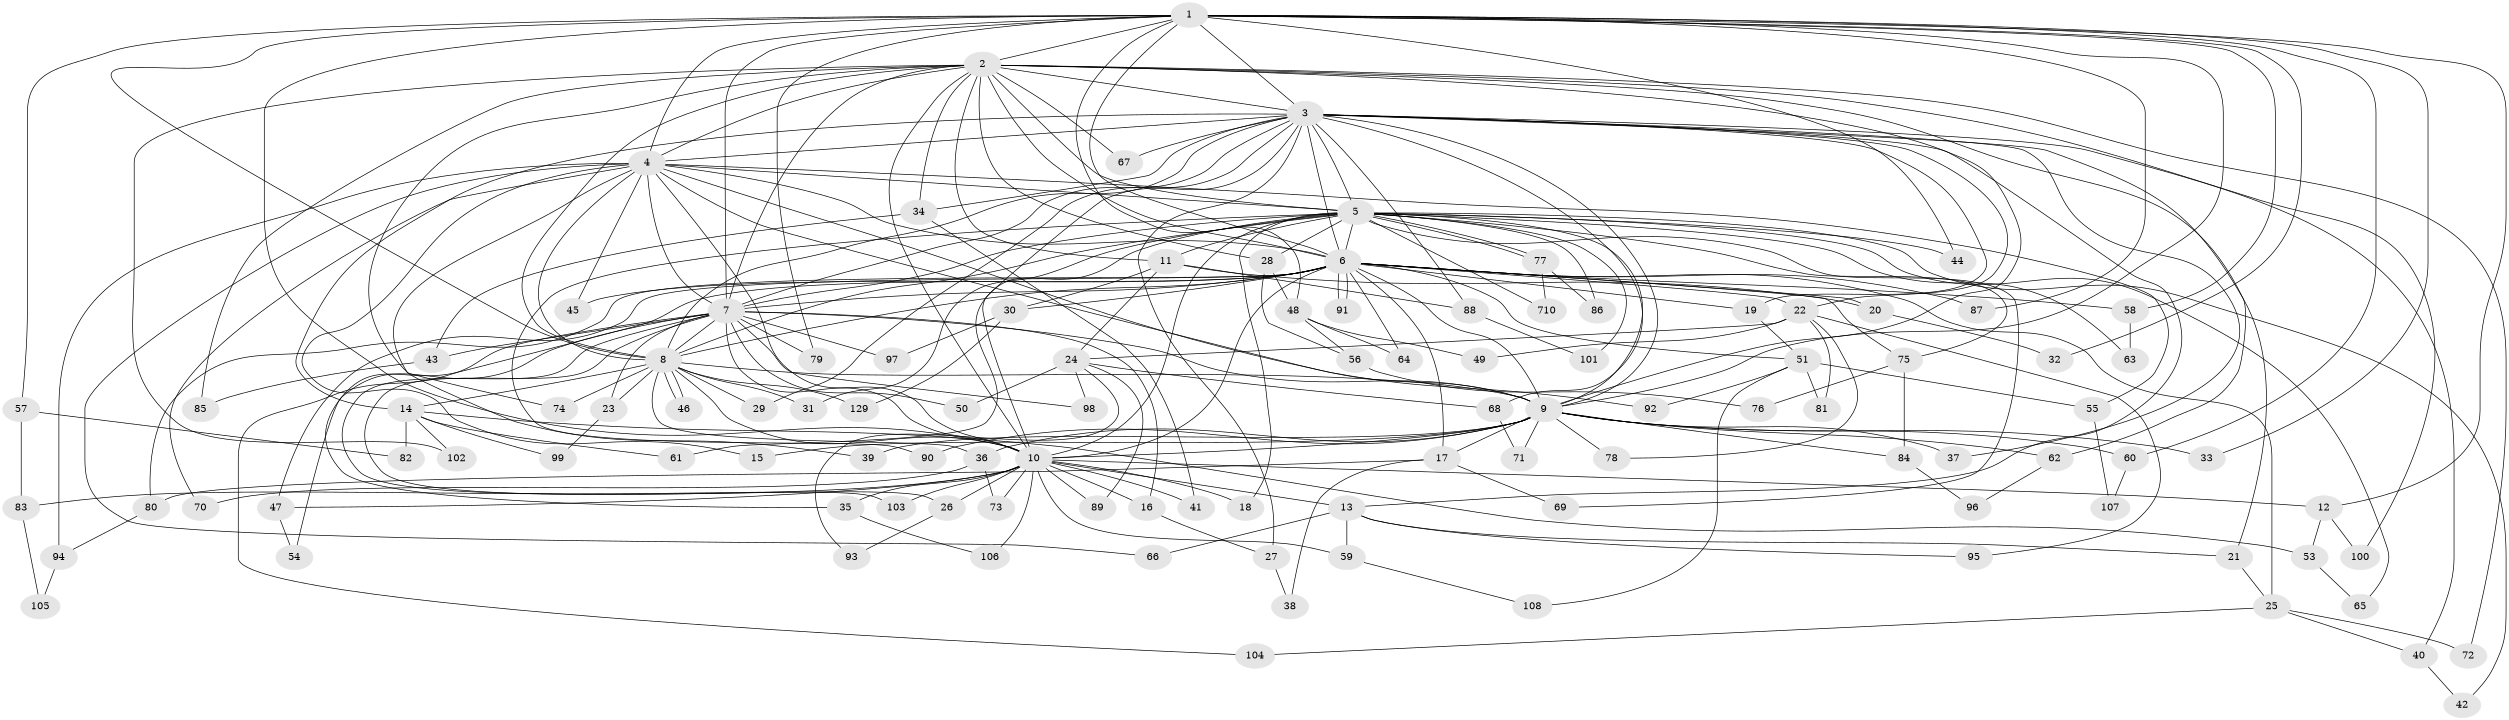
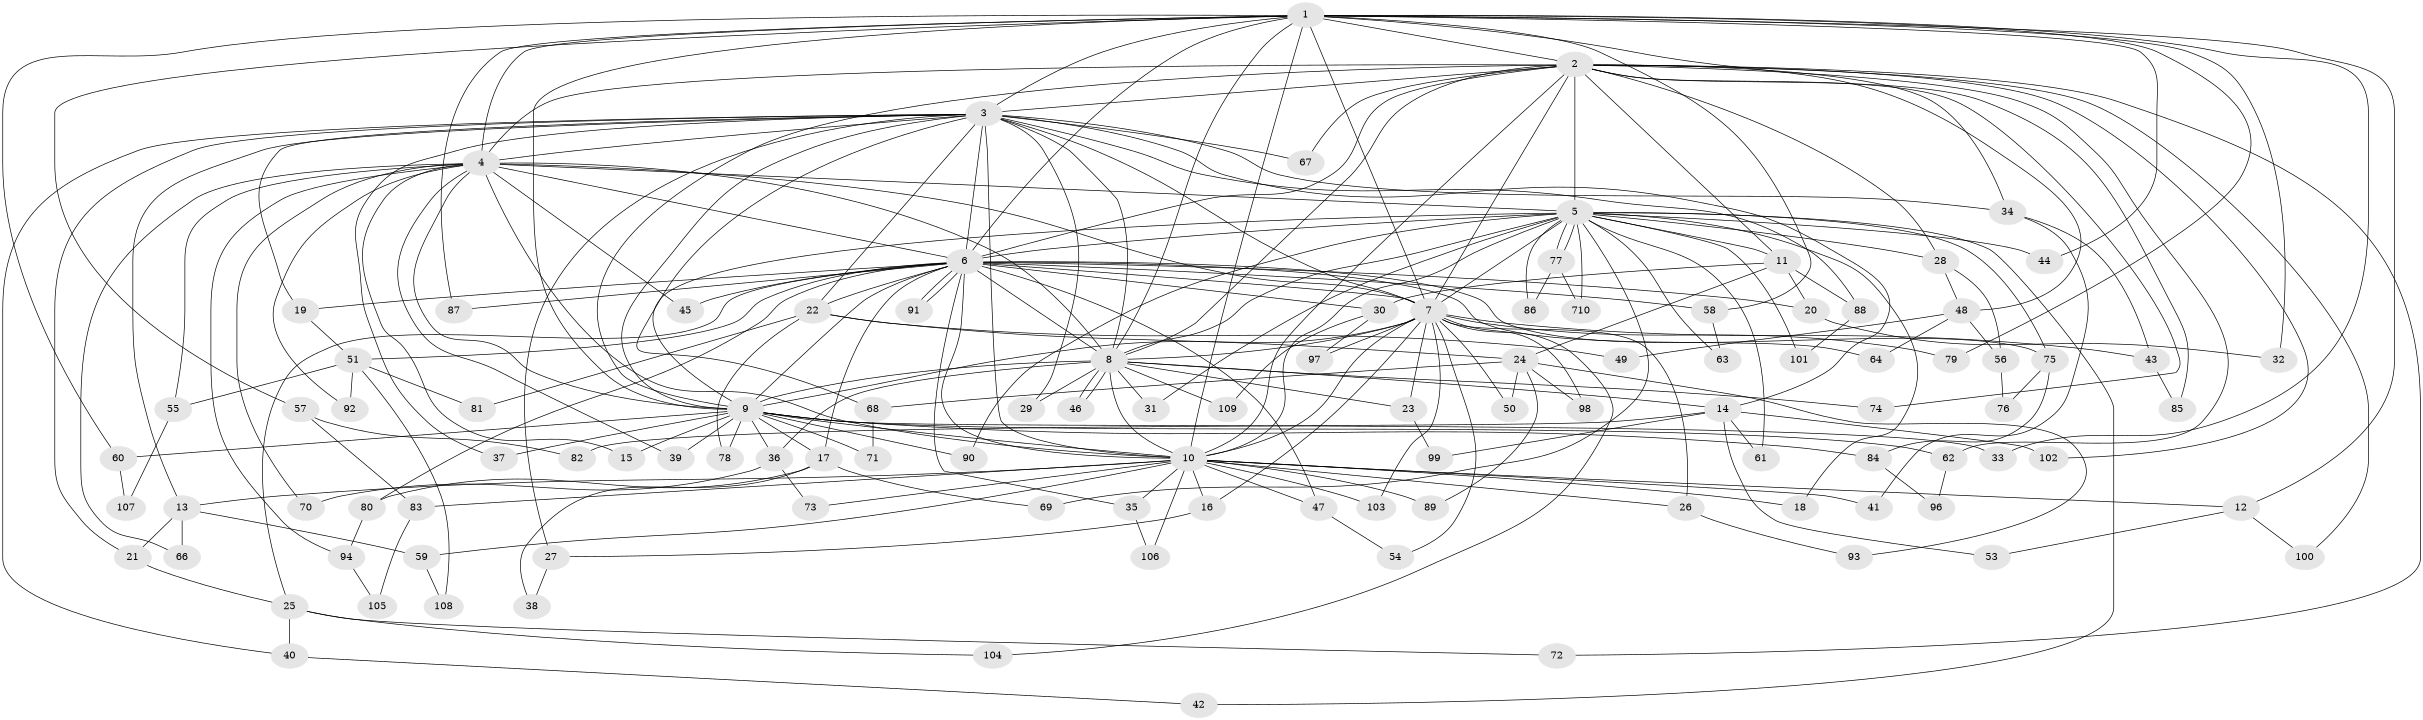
edge "3" -- "5": removed
node "129": label "129" -> "109"
node "95": removed
node "65": removed
